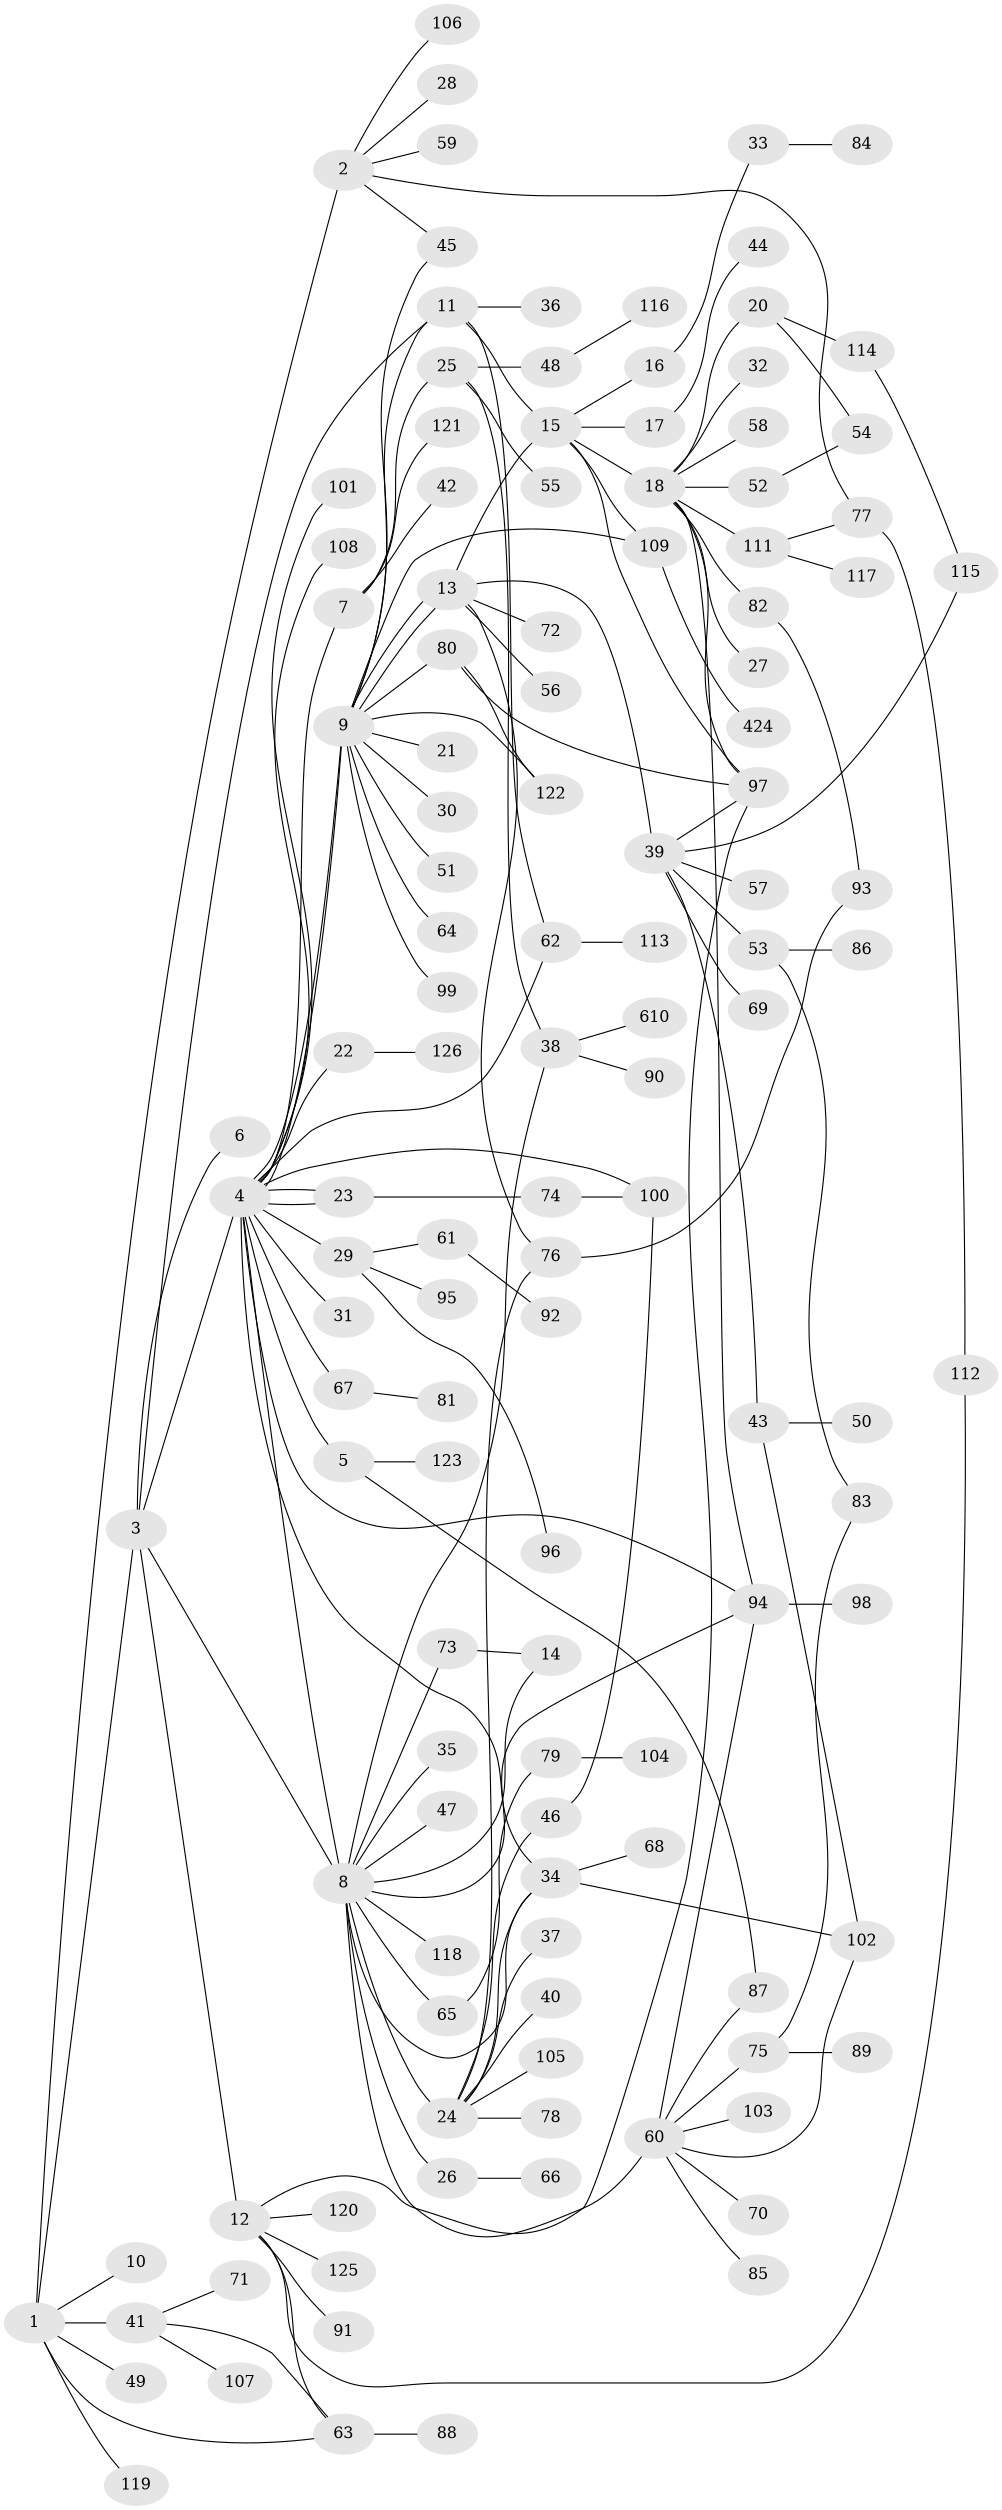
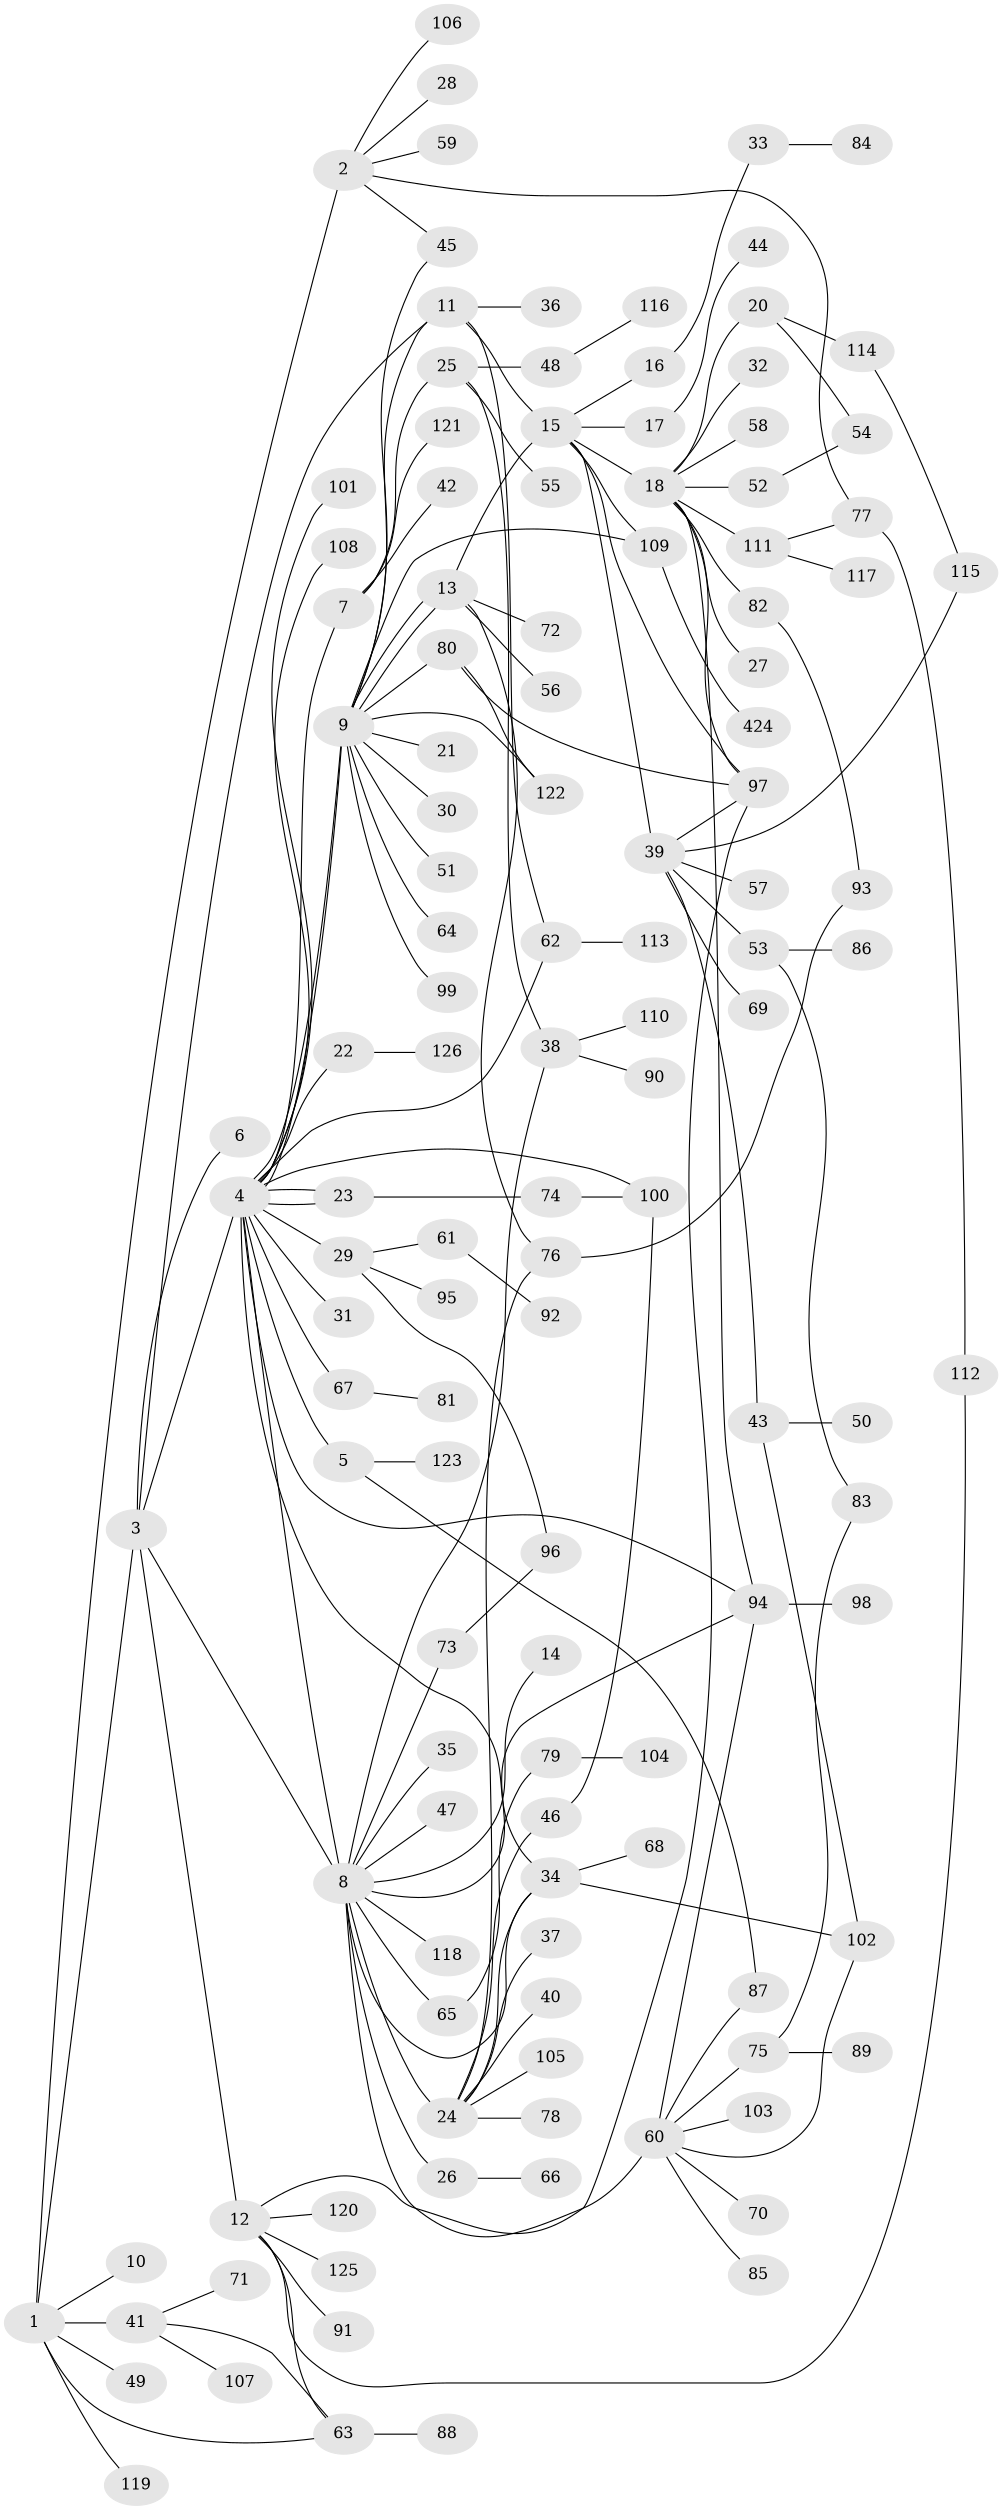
edge "13" -- "39": now "15" -- "39"
node "610": label "610" -> "110"
edge "73" -- "14": now "73" -- "96"
